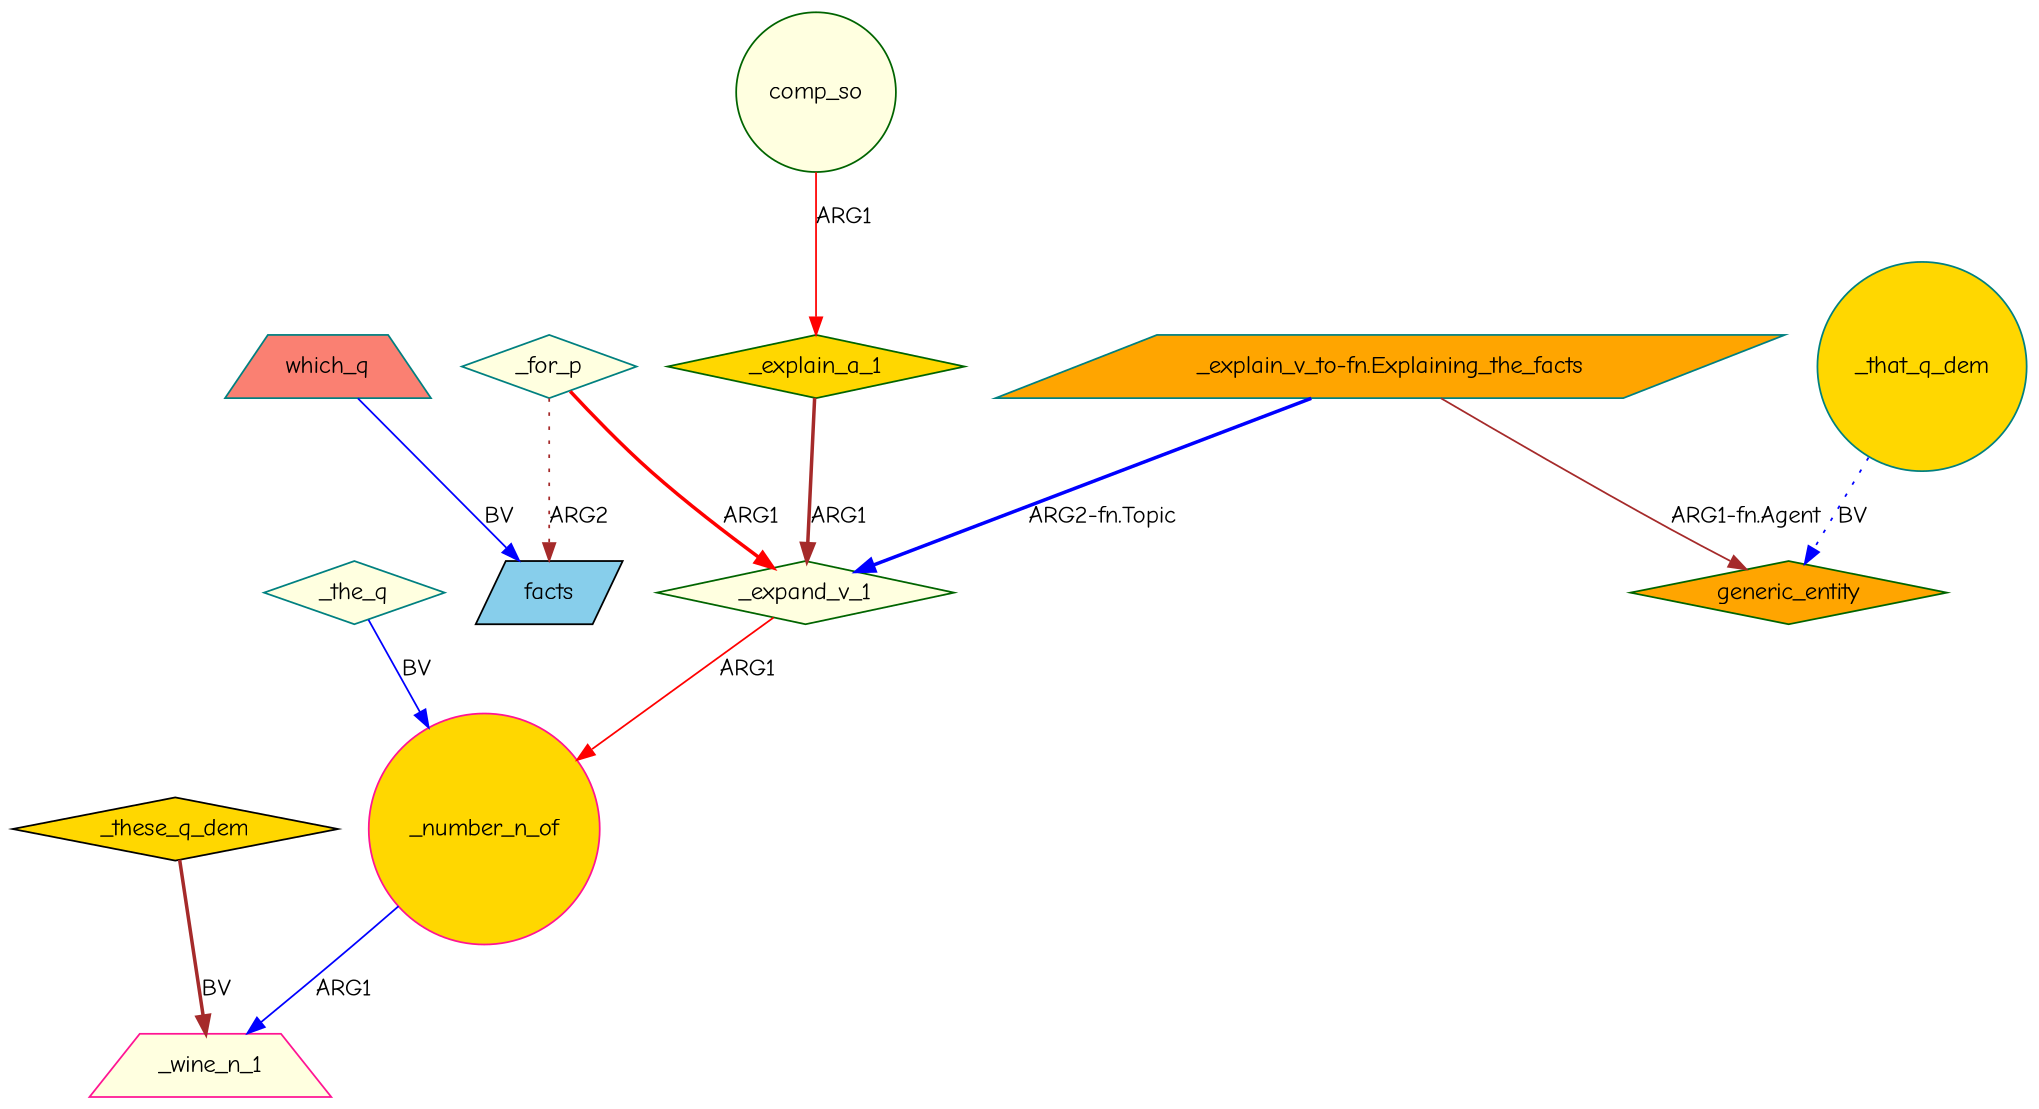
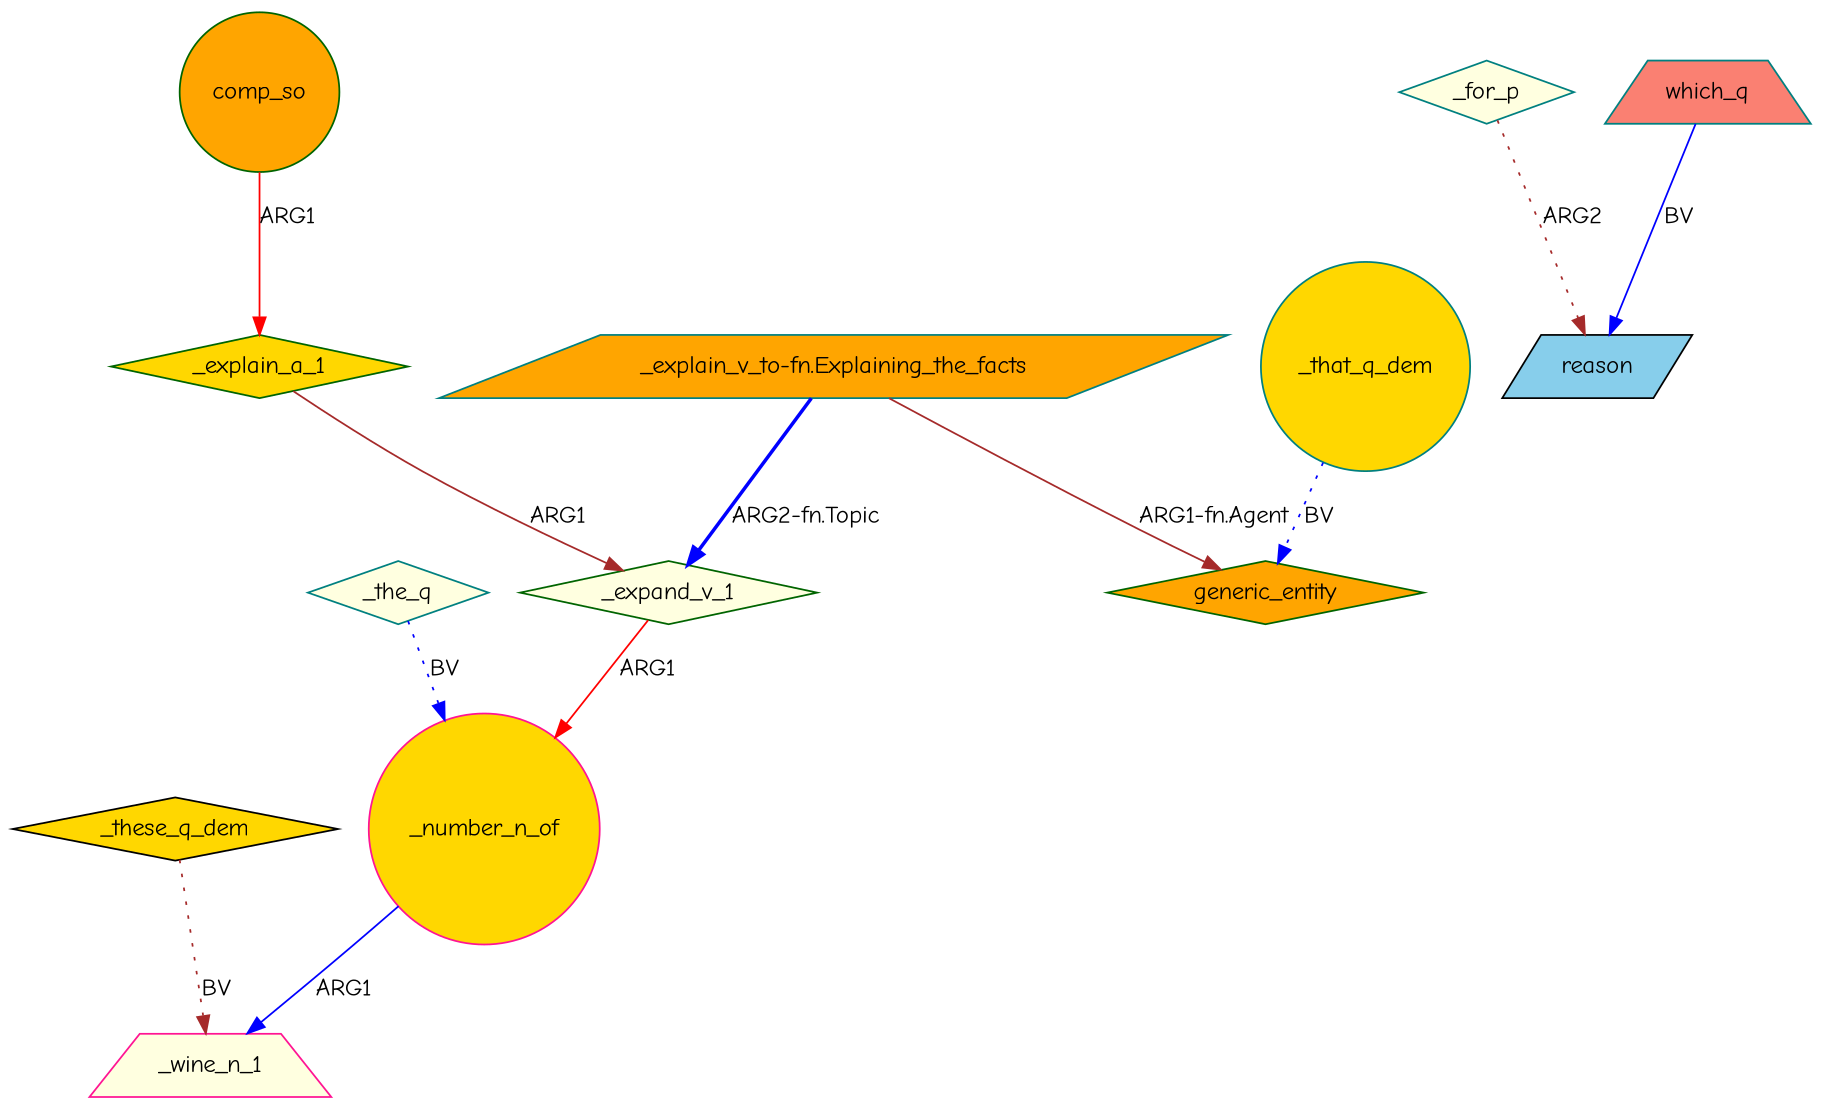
node "comp_so": fillcolor lightyellow -> orange
edge "_explain_a_1" -> "_expand_v_1": style bold -> solid
edge "_for_p" -> "_expand_v_1": removed, label "ARG1"
node "facts": label "facts" -> "reason"
edge "_the_q" -> "_number_n_of": style solid -> dotted
edge "_these_q_dem" -> "_wine_n_1": style bold -> dotted
